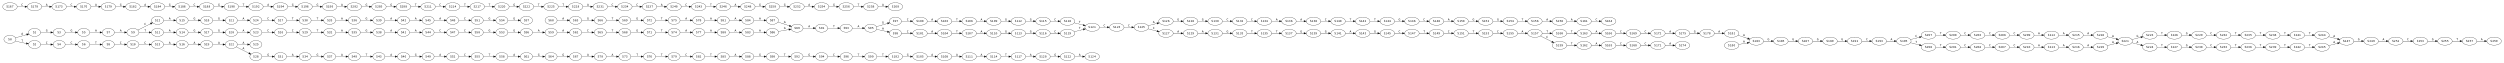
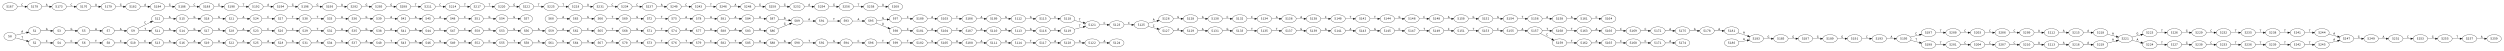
edge "S22" -> "S28": now "S25" -> "S28"
